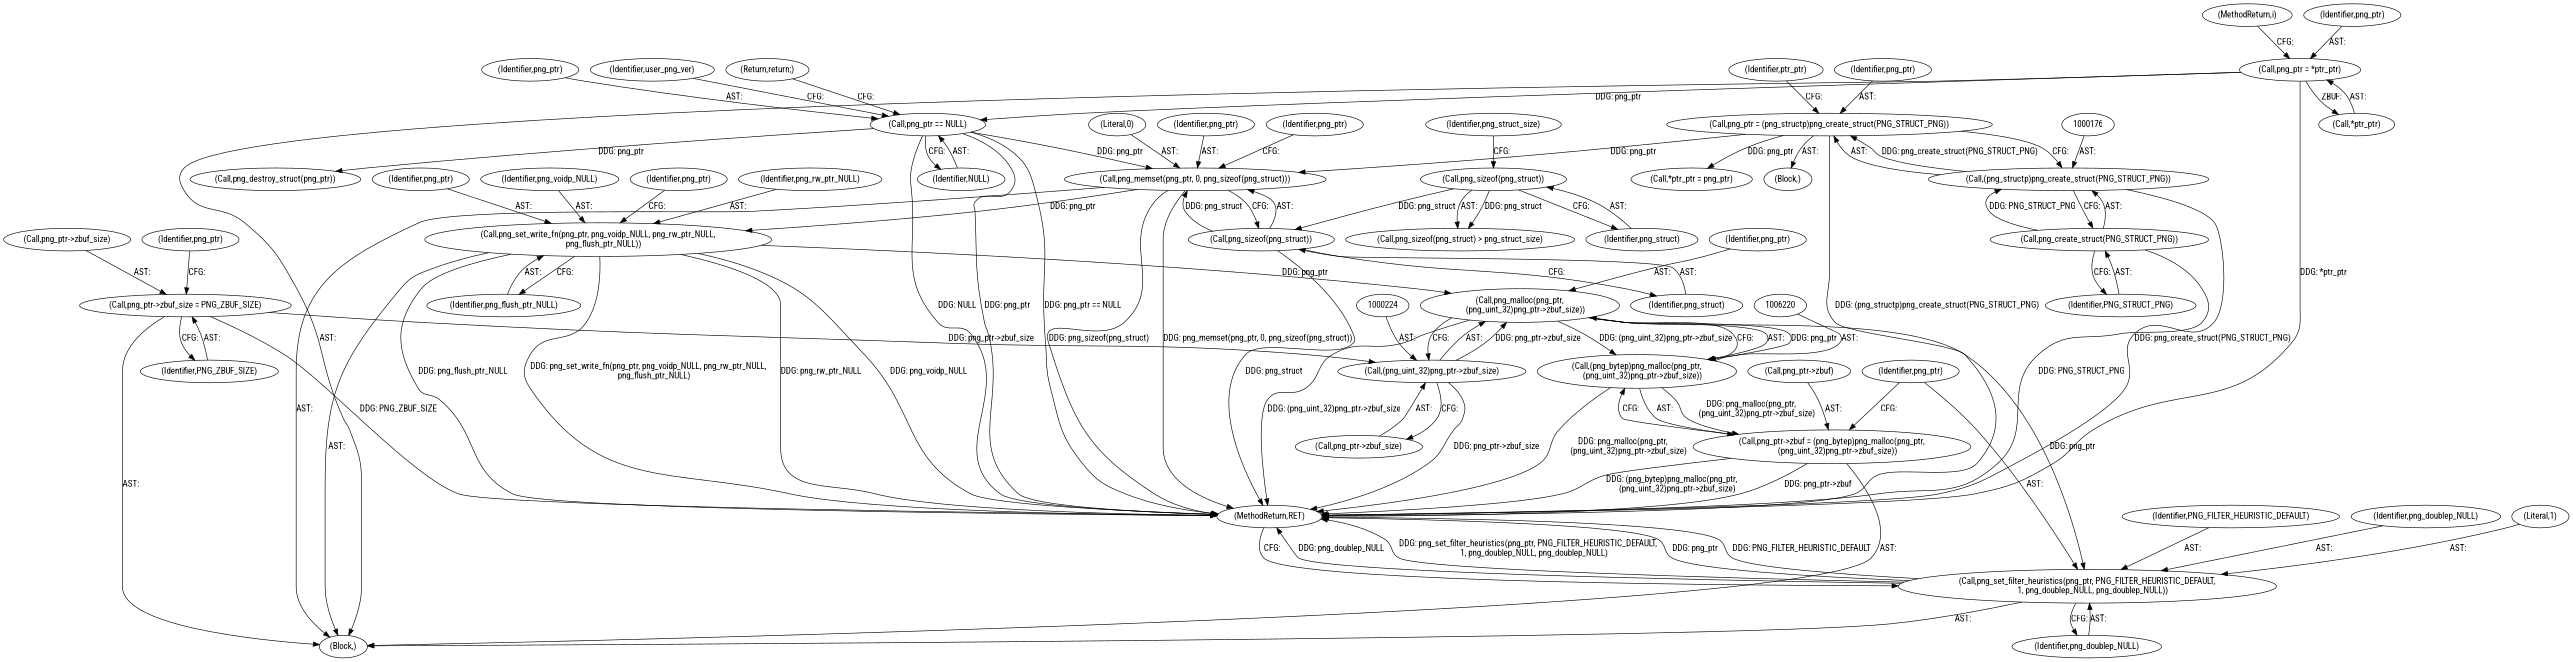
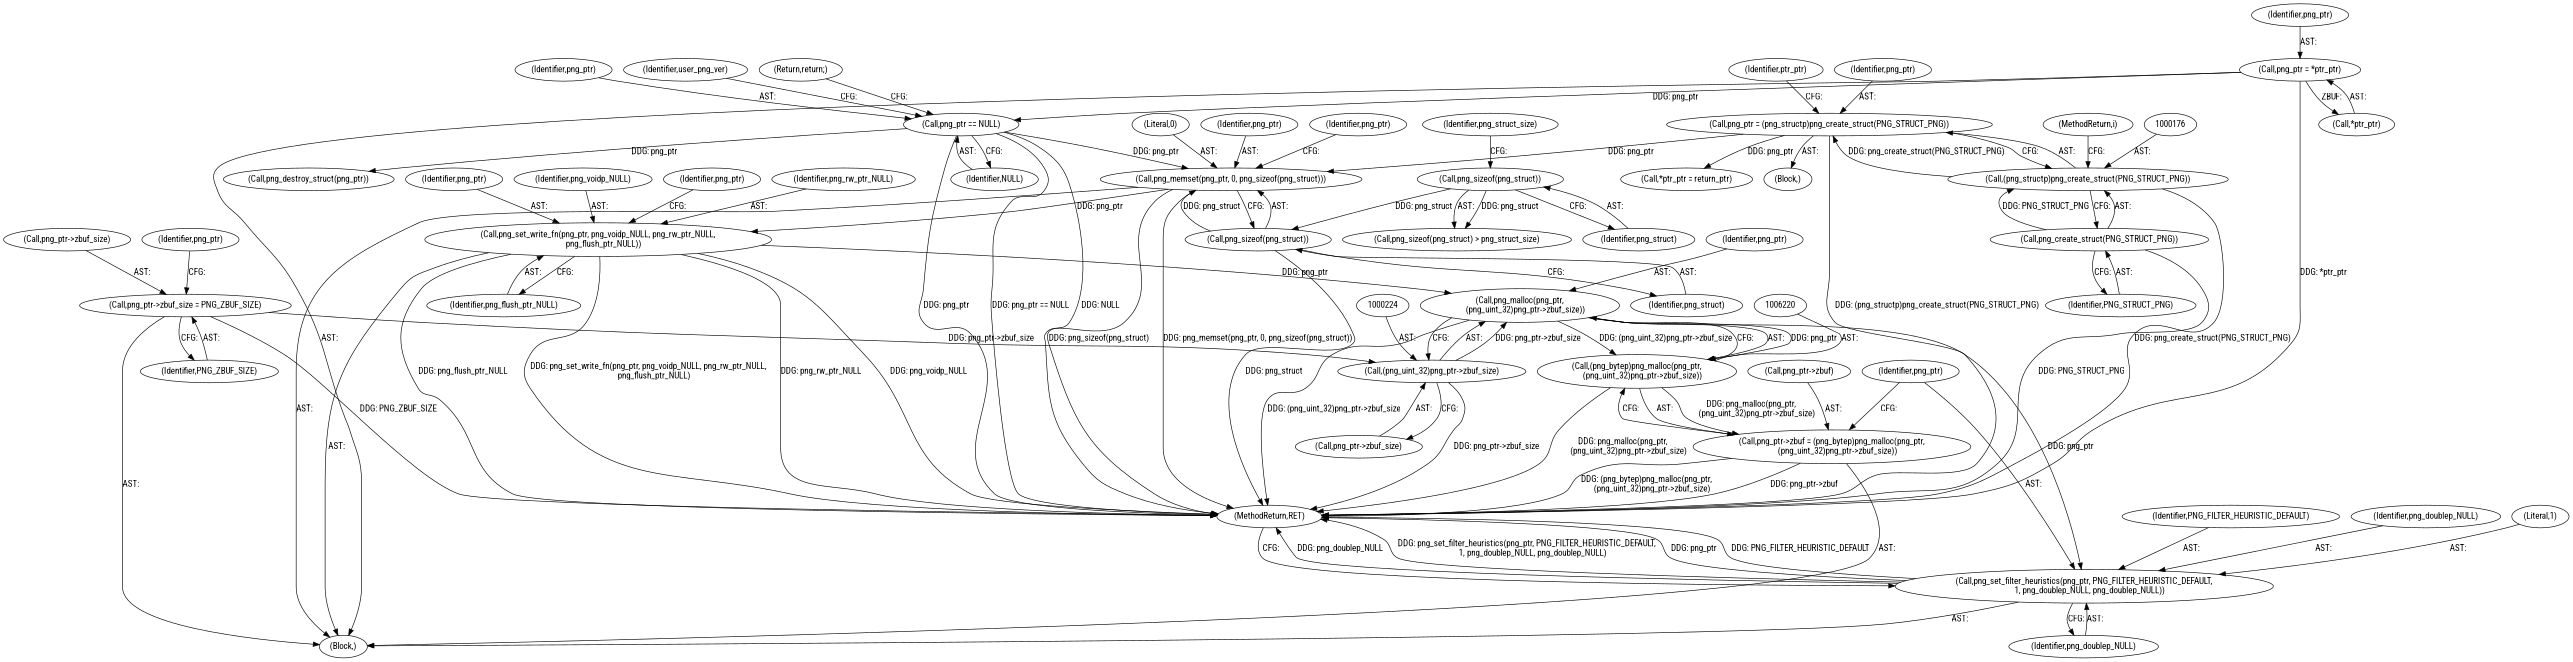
edge "(MethodReturn,i)" -> "(Call,png_ptr = *ptr_ptr)": now "(MethodReturn,i)" -> "(Call,(png_structp)png_create_struct(PNG_STRUCT_PNG))"
node "(Call,*ptr_ptr = png_ptr)": label "(Call,*ptr_ptr = png_ptr)" -> "(Call,*ptr_ptr = return_ptr)"
